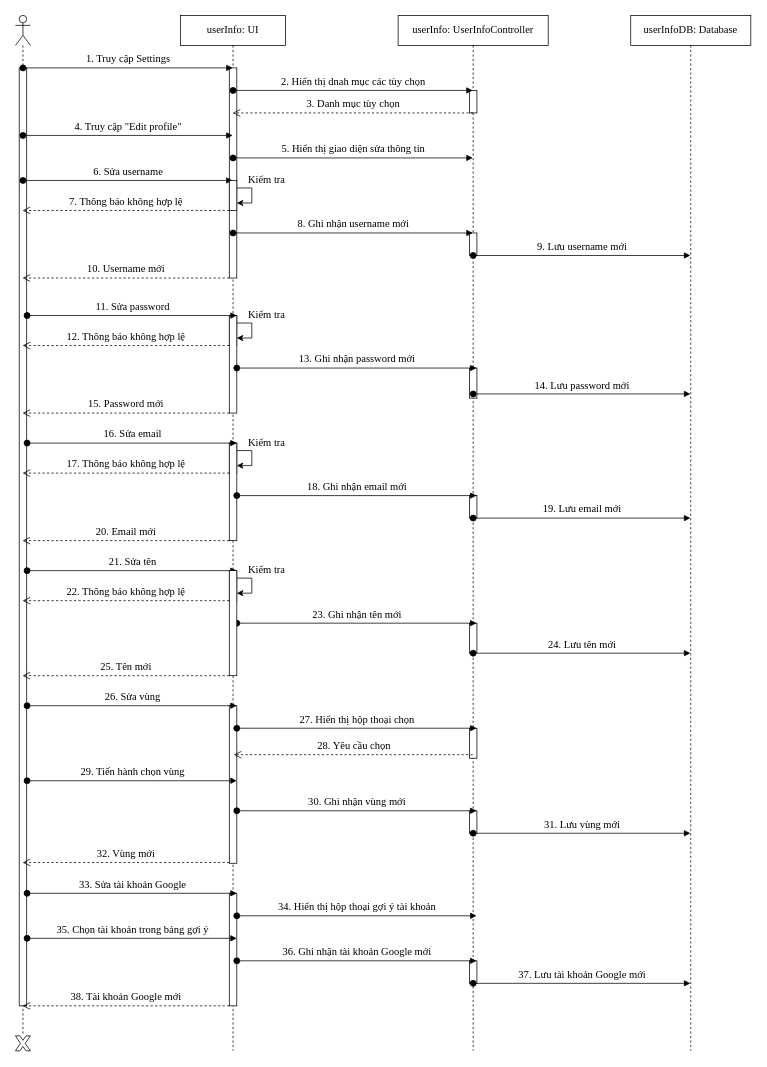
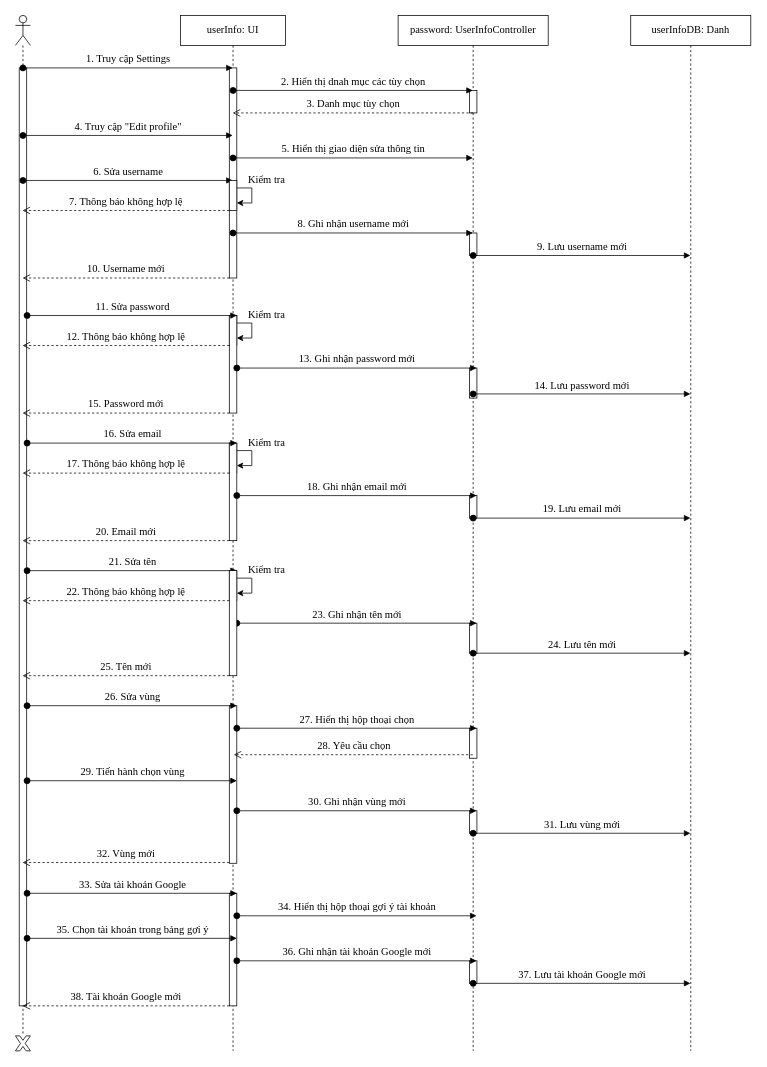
node "userInfo: UserInfoController": label "userInfo: UserInfoController" -> "password: UserInfoController"
node "userInfoDB: Database": label "userInfoDB: Database" -> "userInfoDB: Danh"
